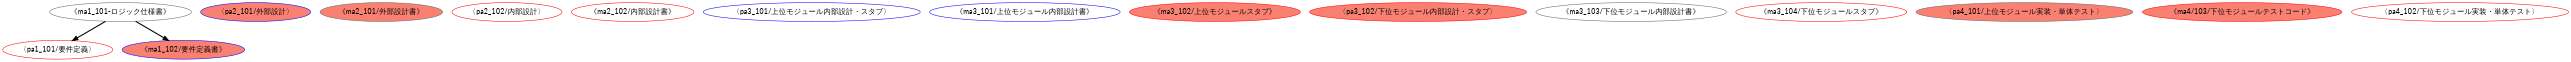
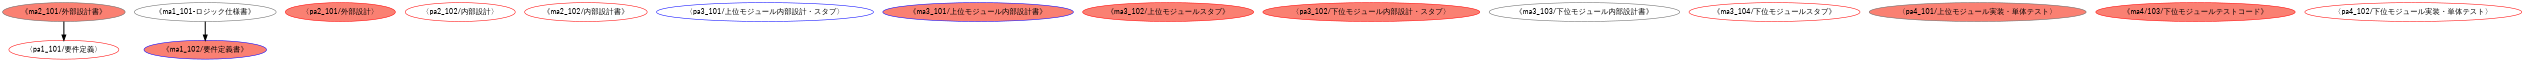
node "〈pa2_101/外部設計〉": color blue -> red
node "《ma3_101/上位モジュール内部設計書》": fillcolor white -> salmon
edge "《ma1_101-ロジック仕様書》" -> "〈pa1_101/要件定義〉": now "《ma2_101/外部設計書》" -> "〈pa1_101/要件定義〉"
